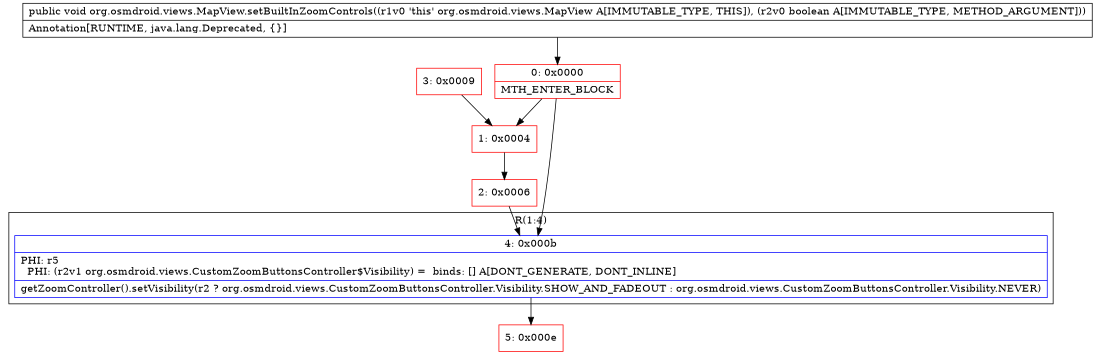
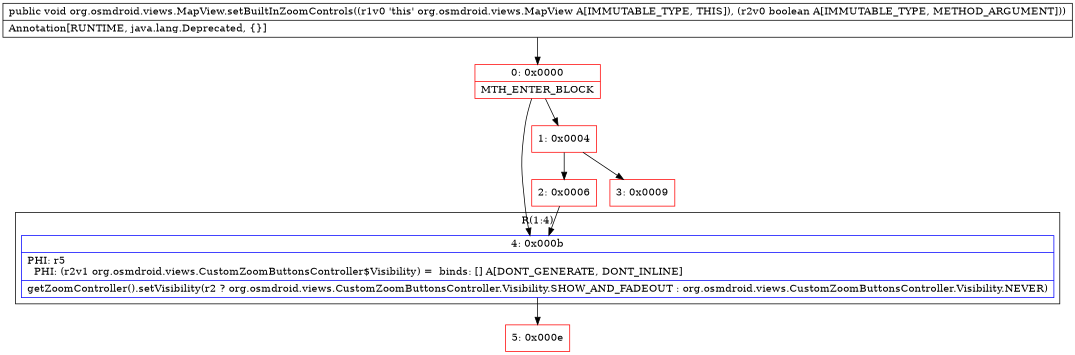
edge "3: 0x0009" -> "1: 0x0004": reversed
